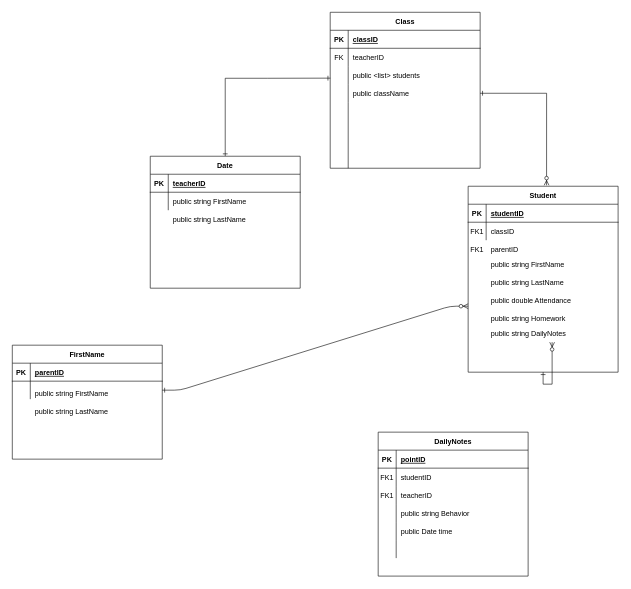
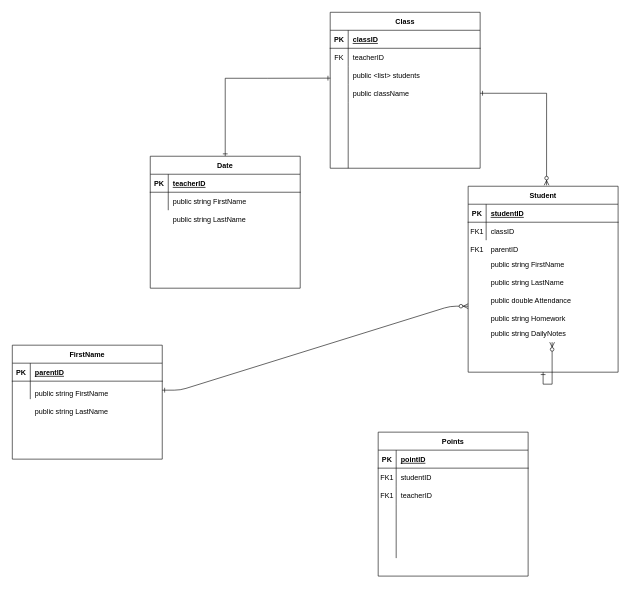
node "DailyNotes": label "DailyNotes" -> "Points"
node "public string Behavior": removed
node "public Date time": removed
